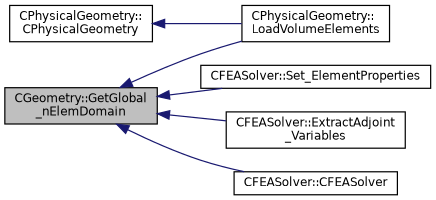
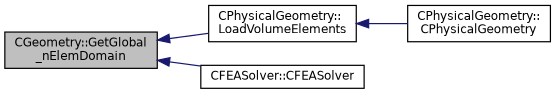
edge "CPhysicalGeometry:: LoadVolumeElements" -> "CPhysicalGeometry:: CPhysicalGeometry": reversed
node "CFEASolver::Set_ElementProperties": removed
node "CFEASolver::ExtractAdjoint _Variables": removed
